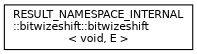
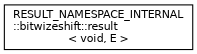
node "RESULT_NAMESPACE_INTERNAL ::bitwizeshift::bitwizeshift < void, E >": label "RESULT_NAMESPACE_INTERNAL ::bitwizeshift::bitwizeshift < void, E >" -> "RESULT_NAMESPACE_INTERNAL ::bitwizeshift::result < void, E >"
